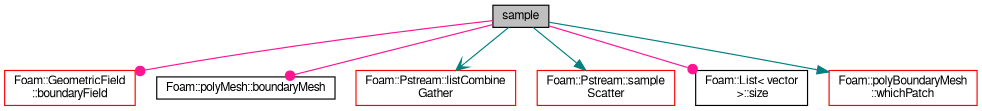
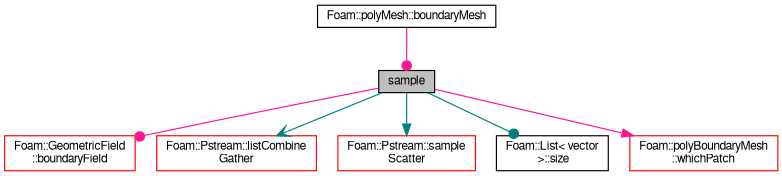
edge "sample" -> "Foam::polyBoundaryMesh ::whichPatch": color teal -> deeppink
edge "sample" -> "Foam::List< vector >::size": color deeppink -> teal
edge "sample" -> "Foam::polyMesh::boundaryMesh": reversed
